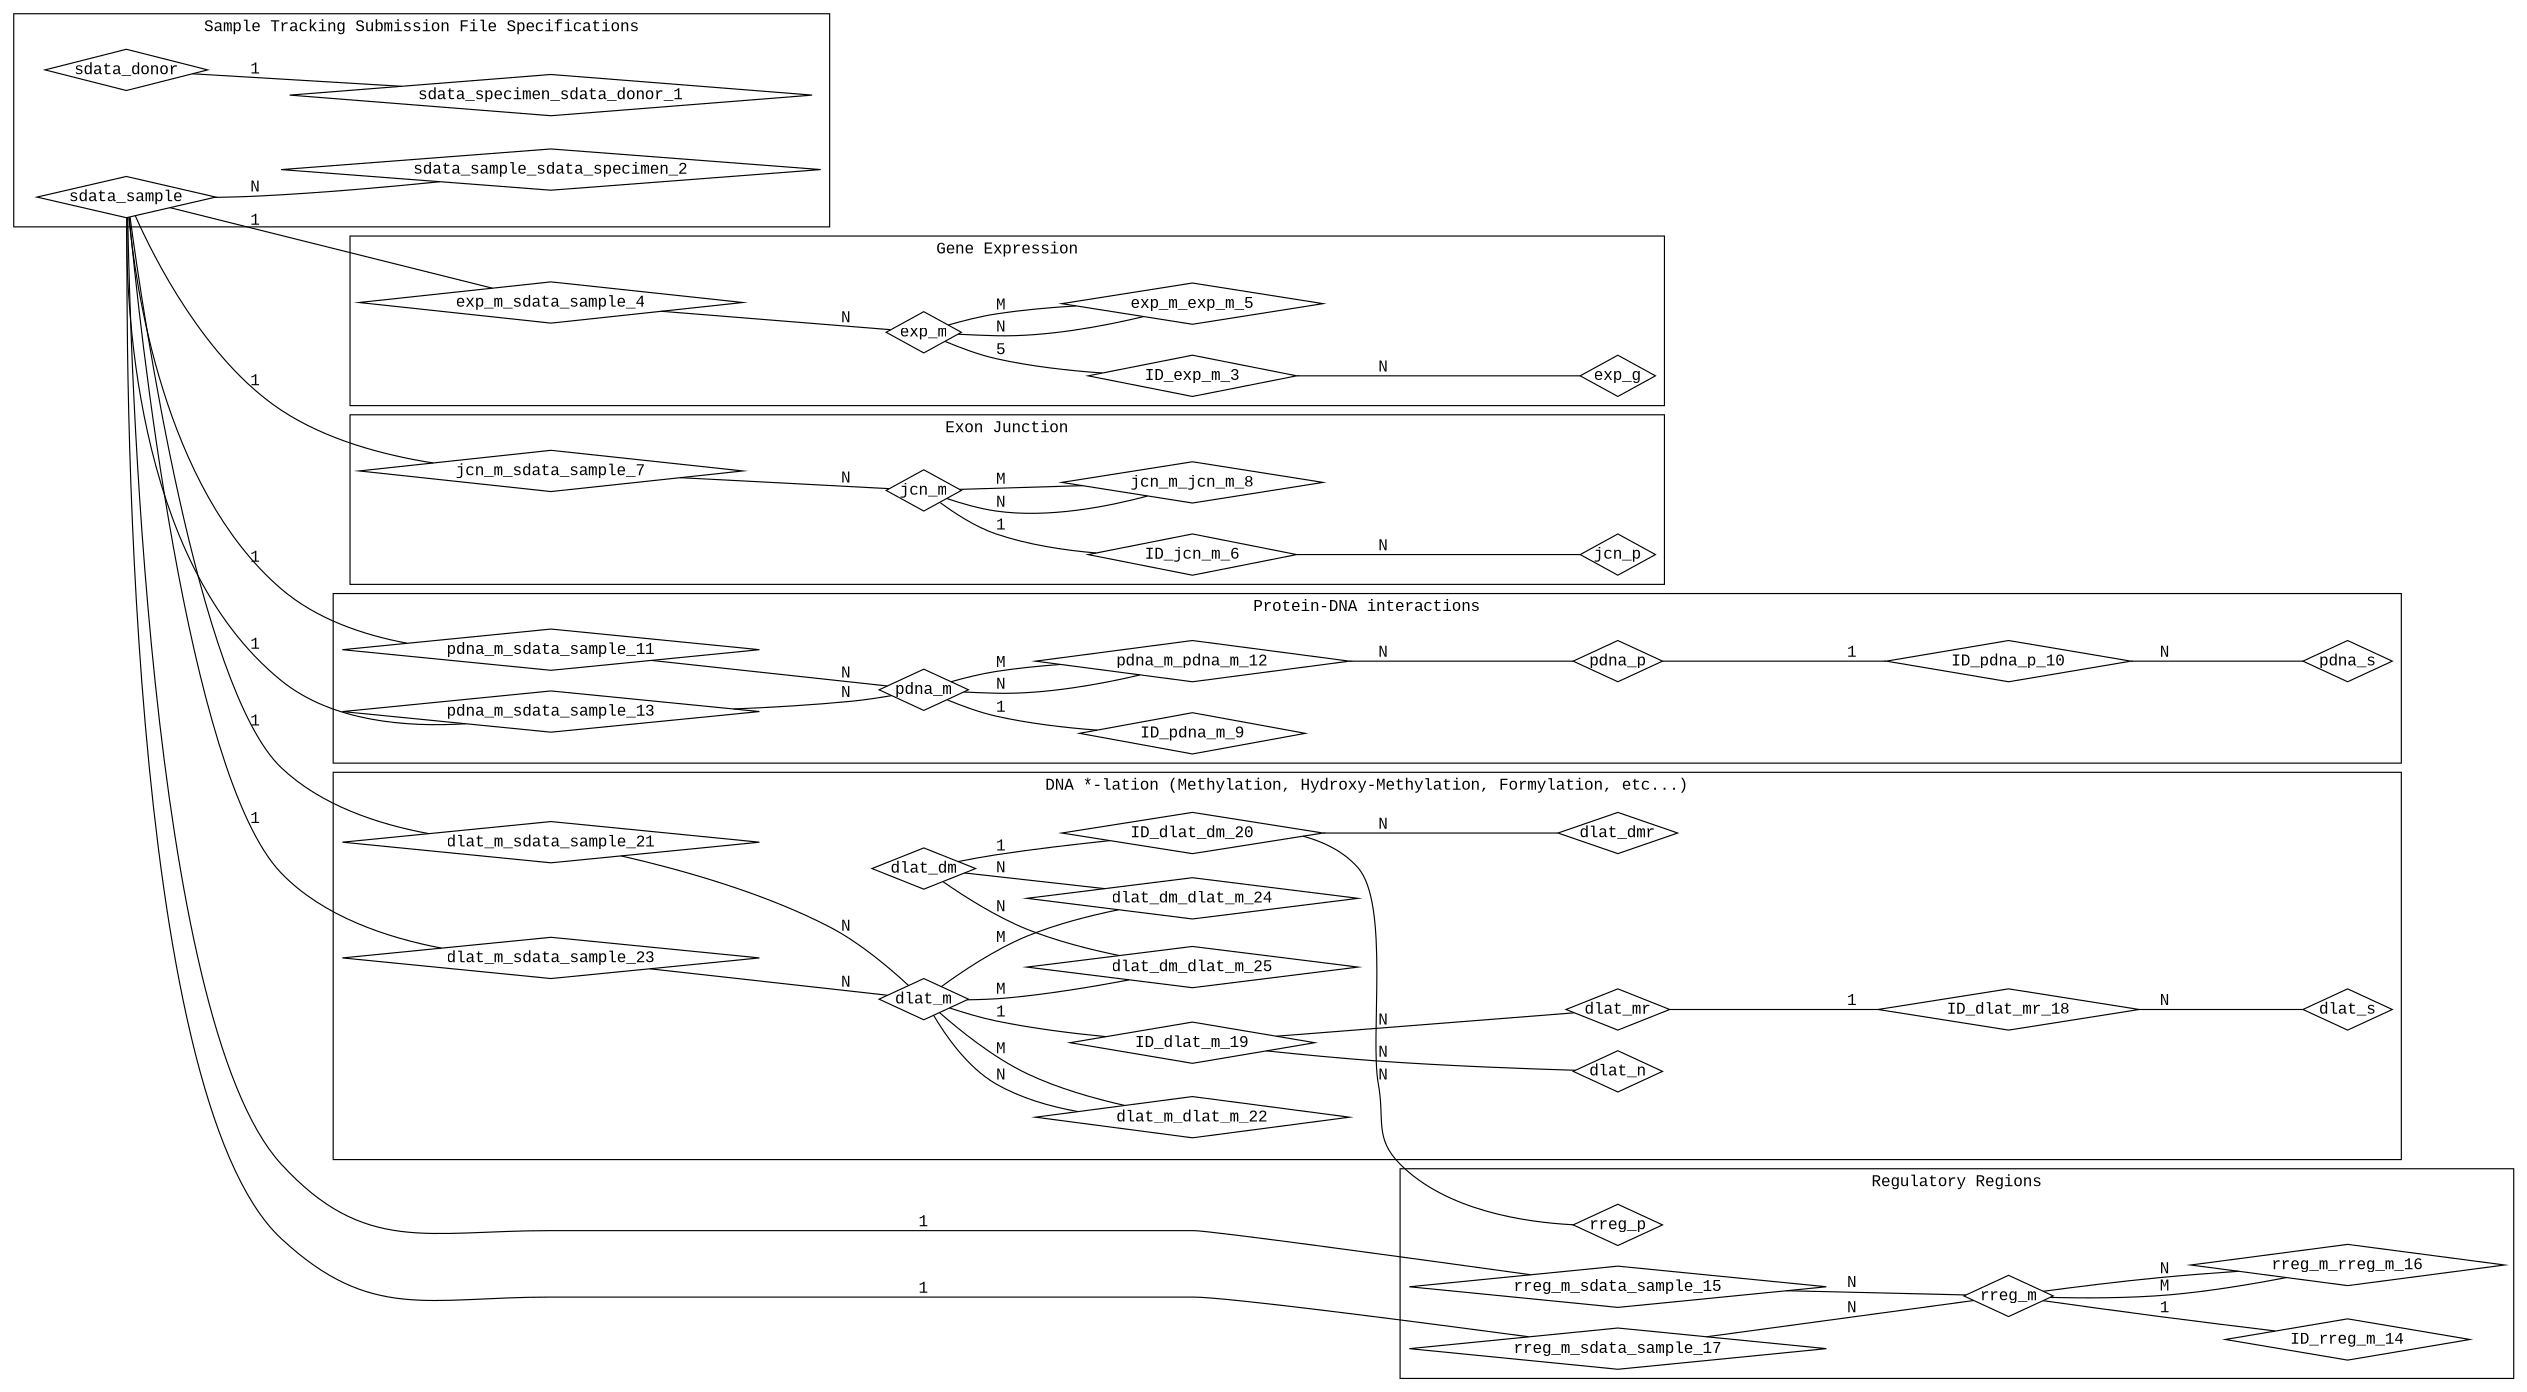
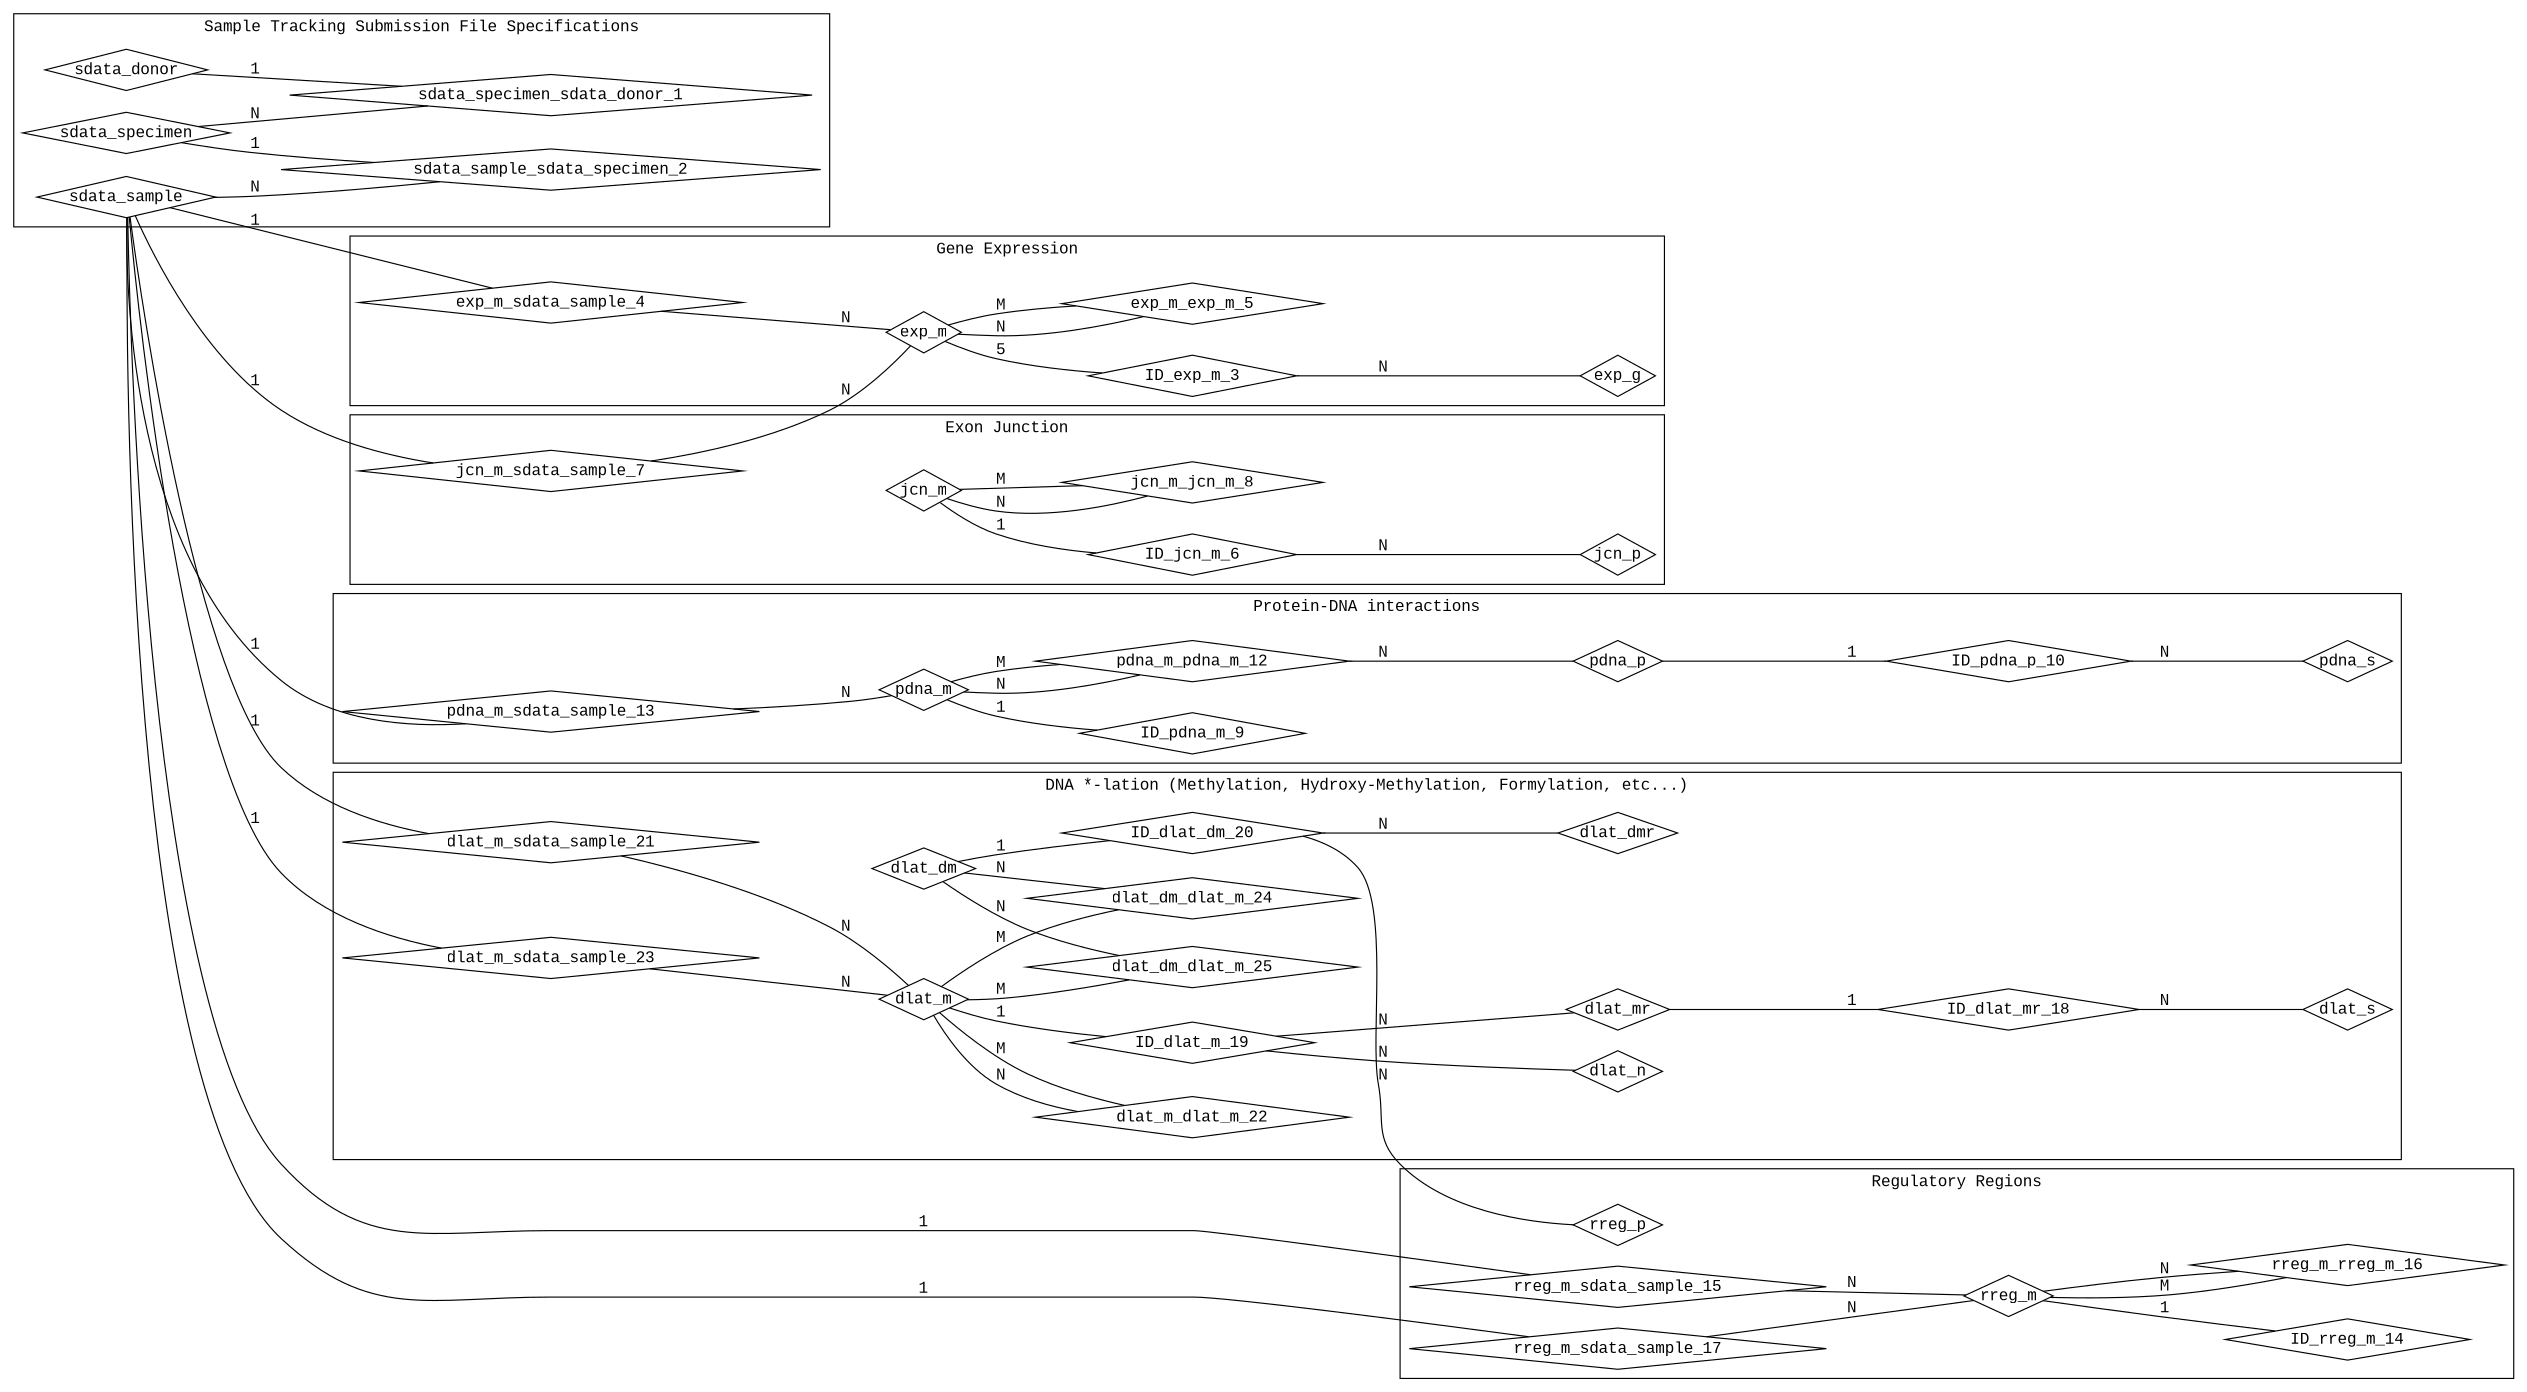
node "sdata_specimen": added
edge "jcn_m_sdata_sample_7" -- "jcn_m": now "jcn_m_sdata_sample_7" -- "exp_m"
node "pdna_m_sdata_sample_11": removed
